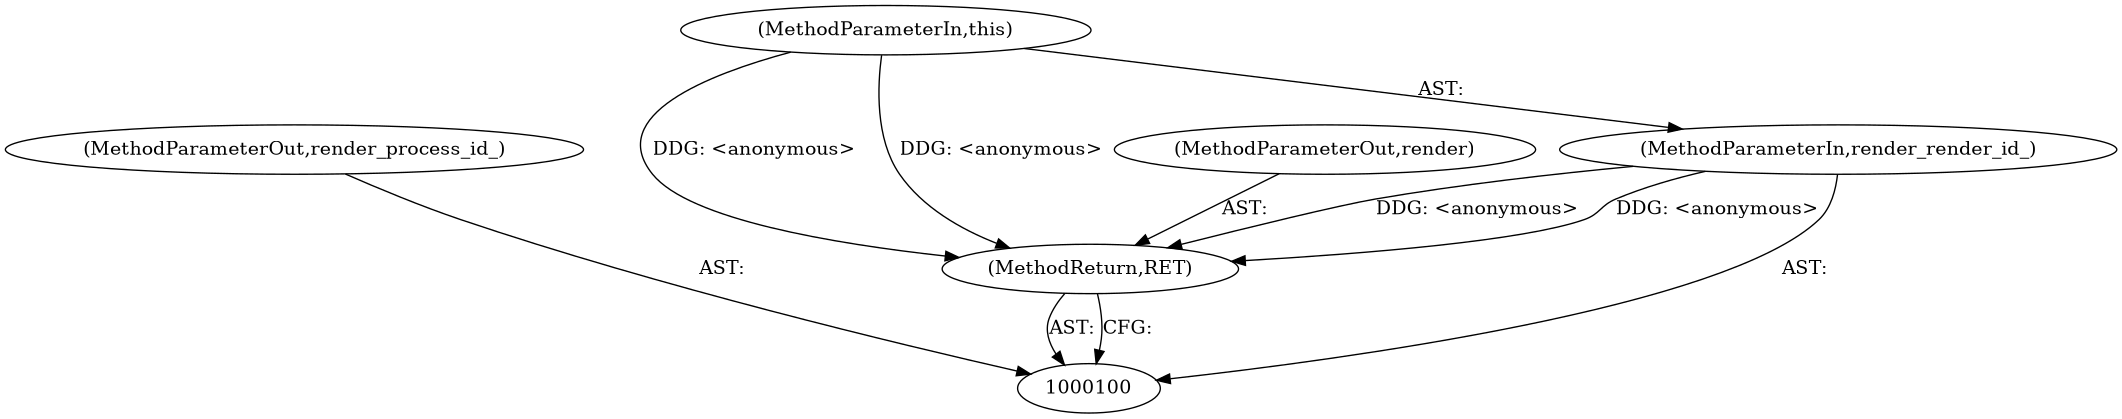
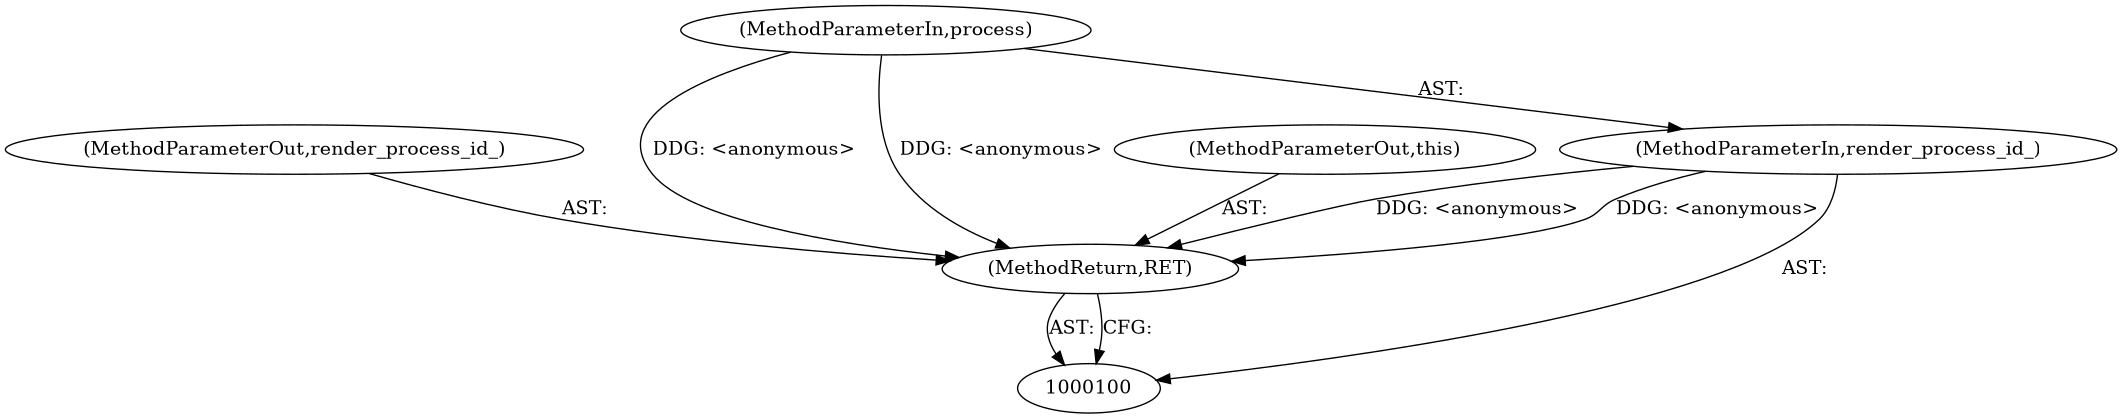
node "(MethodParameterIn,this)": label "(MethodParameterIn,this)" -> "(MethodParameterIn,process)"
node "(MethodParameterOut,render)": label "(MethodParameterOut,render)" -> "(MethodParameterOut,this)"
node "(MethodParameterIn,render_render_id_)": label "(MethodParameterIn,render_render_id_)" -> "(MethodParameterIn,render_process_id_)"
edge "(MethodParameterOut,render_process_id_)" -> "1000100": now "(MethodParameterOut,render_process_id_)" -> "(MethodReturn,RET)"
